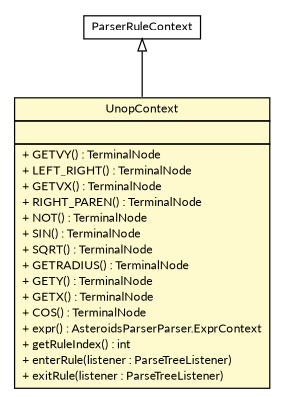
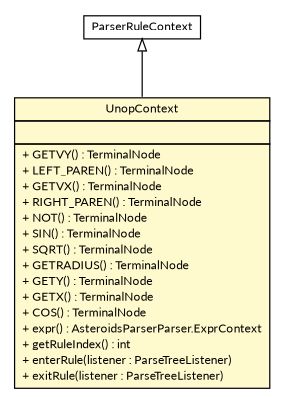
node "UnopContext": text "+ LEFT_RIGHT() : TerminalNode" -> "+ LEFT_PAREN() : TerminalNode"
